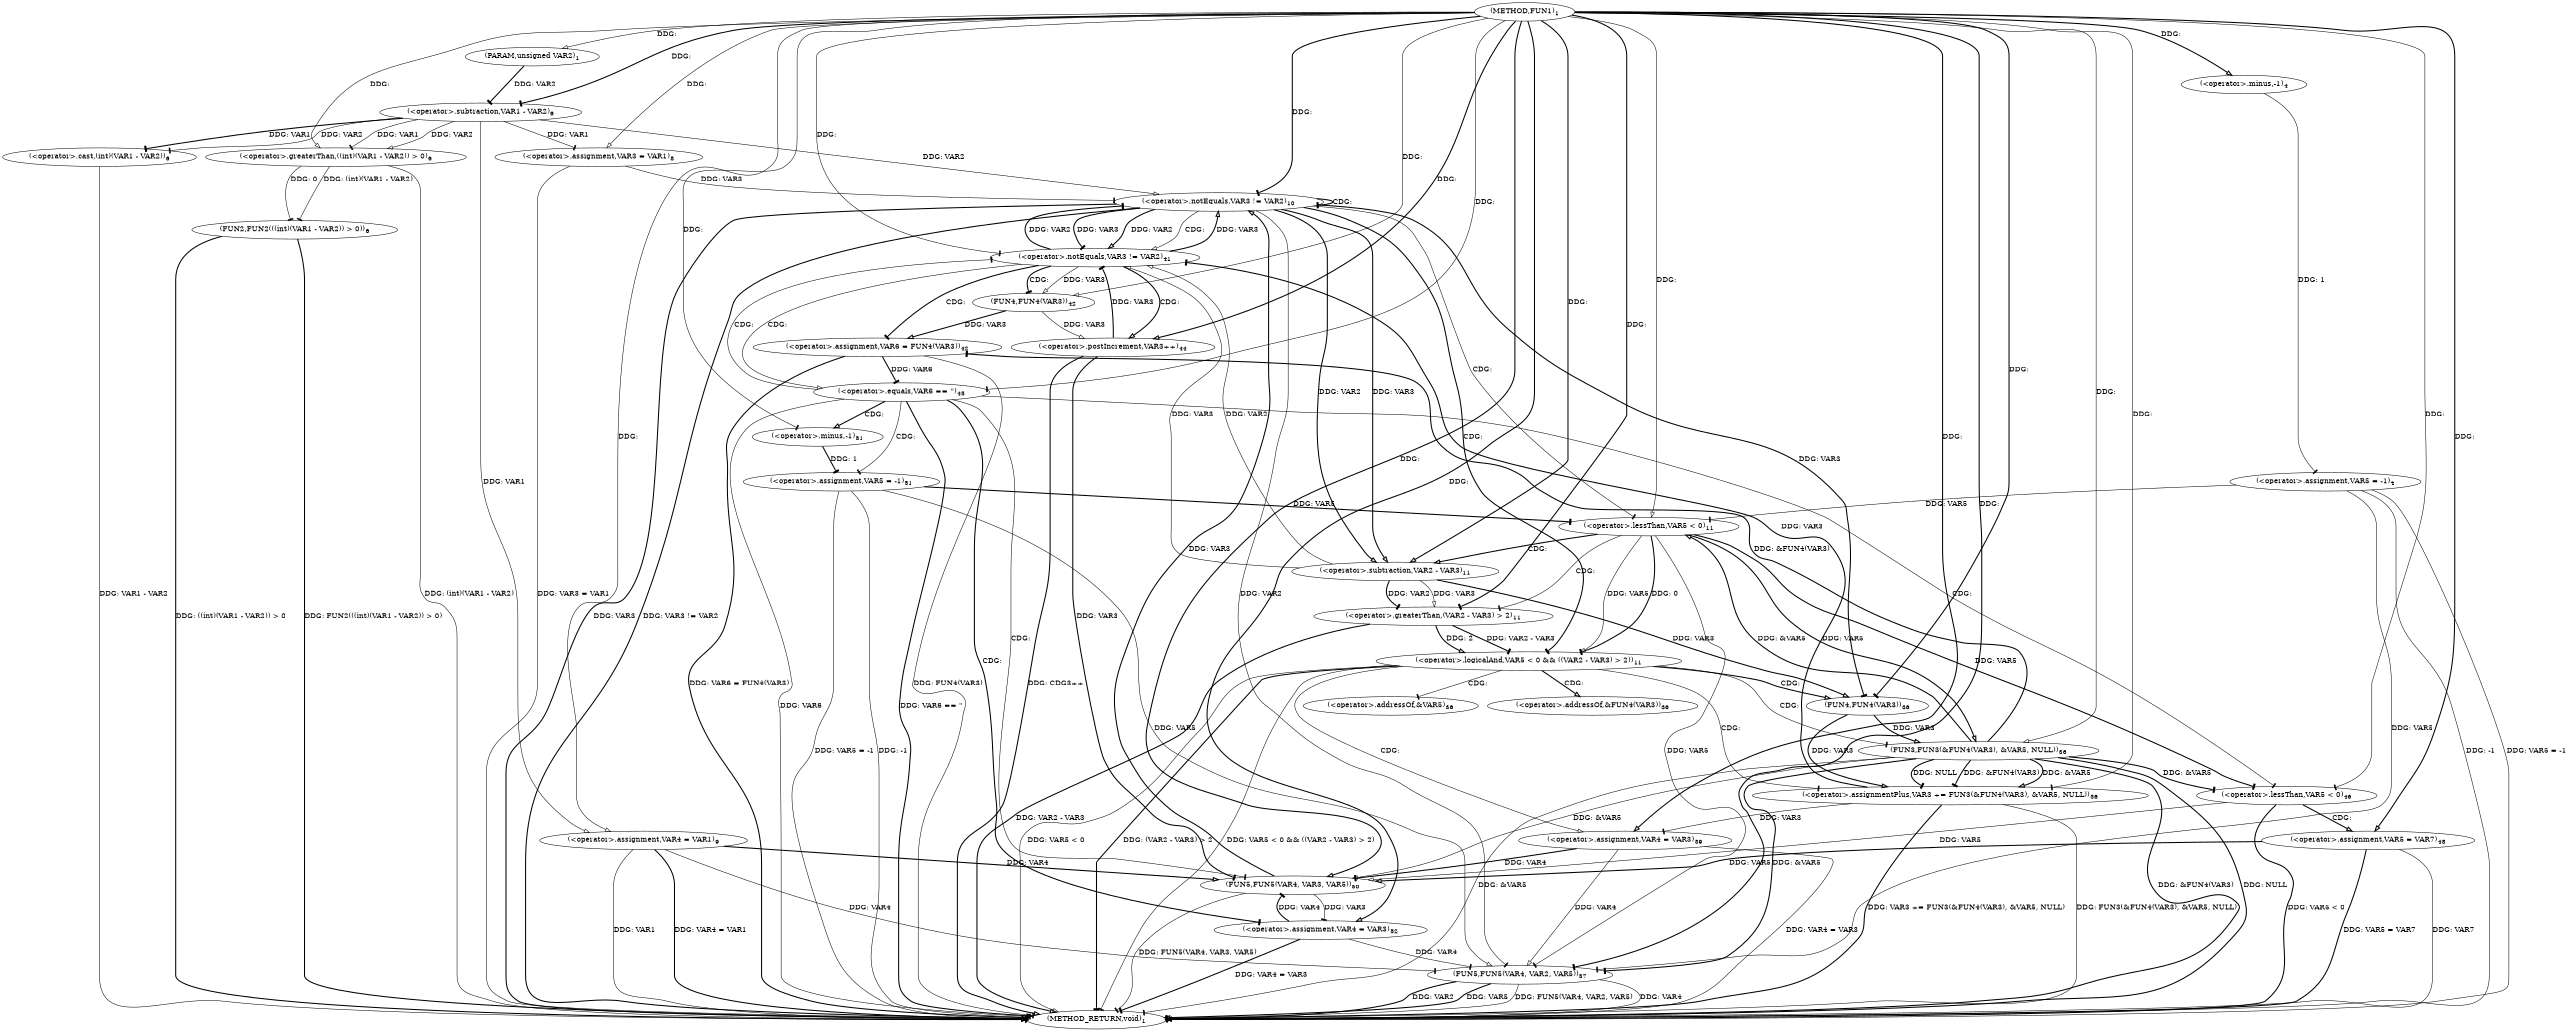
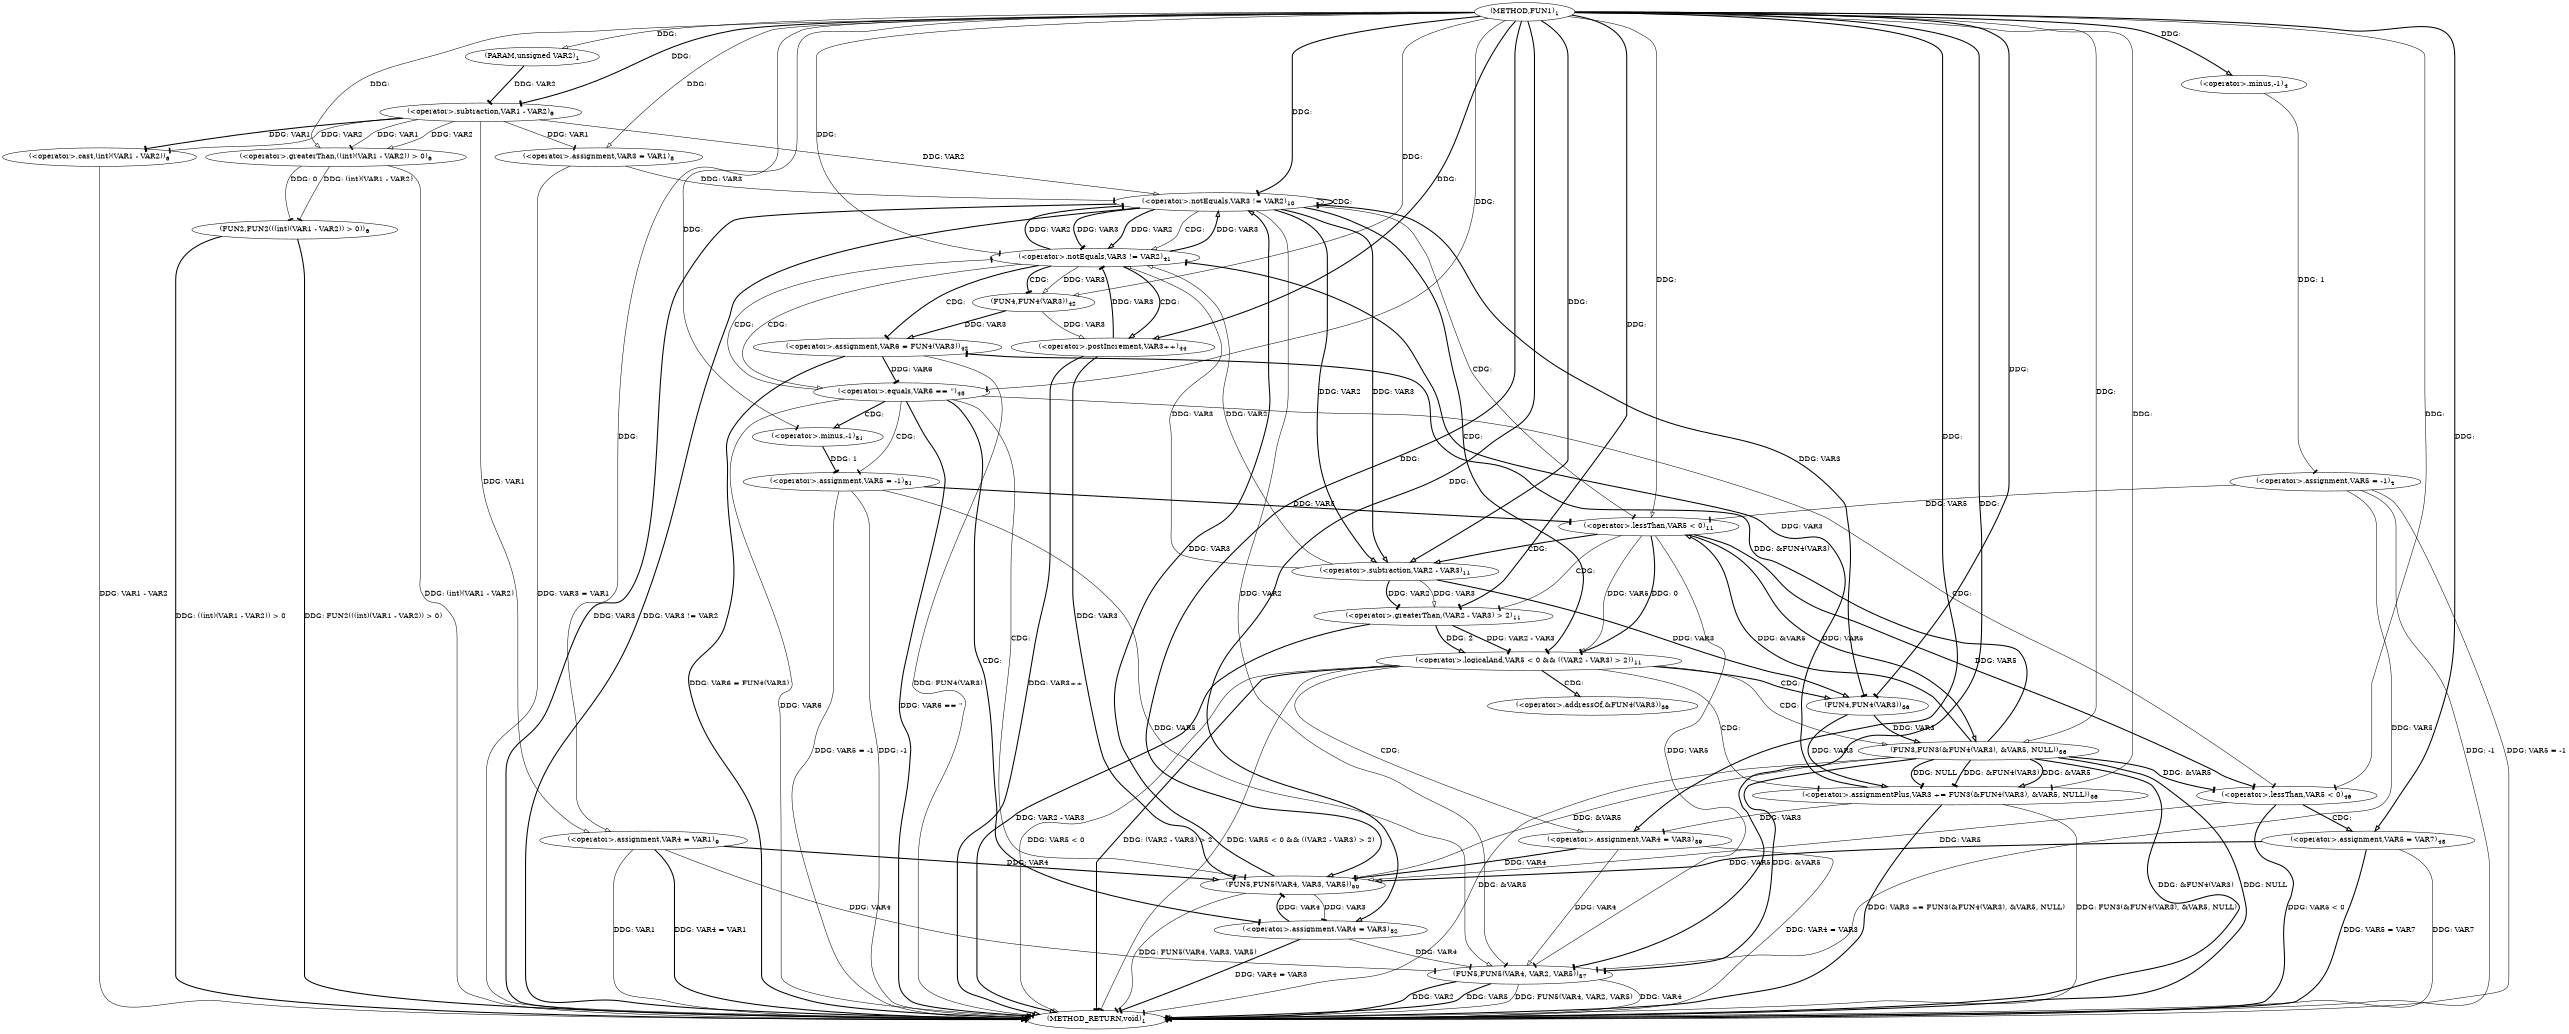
edge "(<operator>.postIncrement,VAR3++)" -> "(METHOD_RETURN,void)": label "DDG: CDG3++" -> "DDG: VAR3++"
node "(<operator>.addressOf,&VAR5)": removed
edge "(<operator>.logicalAnd,VAR5 < 0 && ((VAR2 - VAR3) > 2))" -> "(FUN3,FUN3(&FUN4(VAR3), &VAR5, NULL))": arrowhead tee -> onormal
